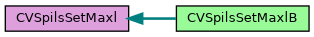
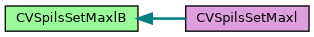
edge "CVSpilsSetMaxlB" -> "CVSpilsSetMaxl": reversed
